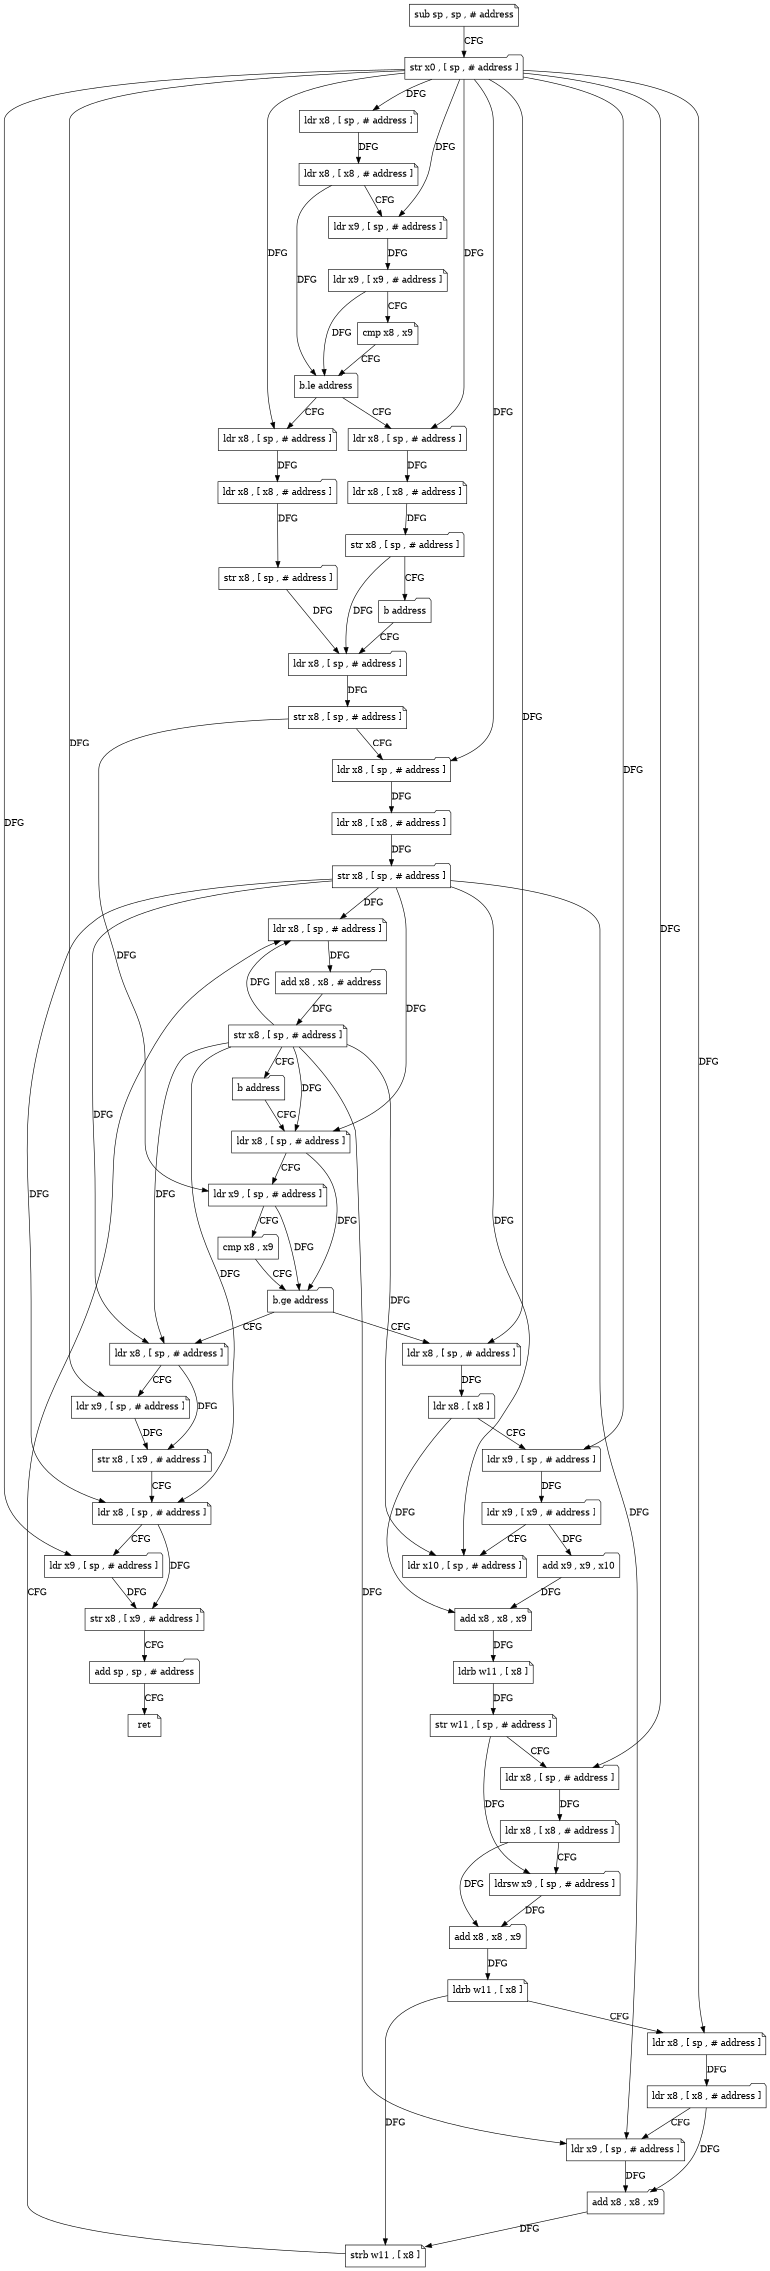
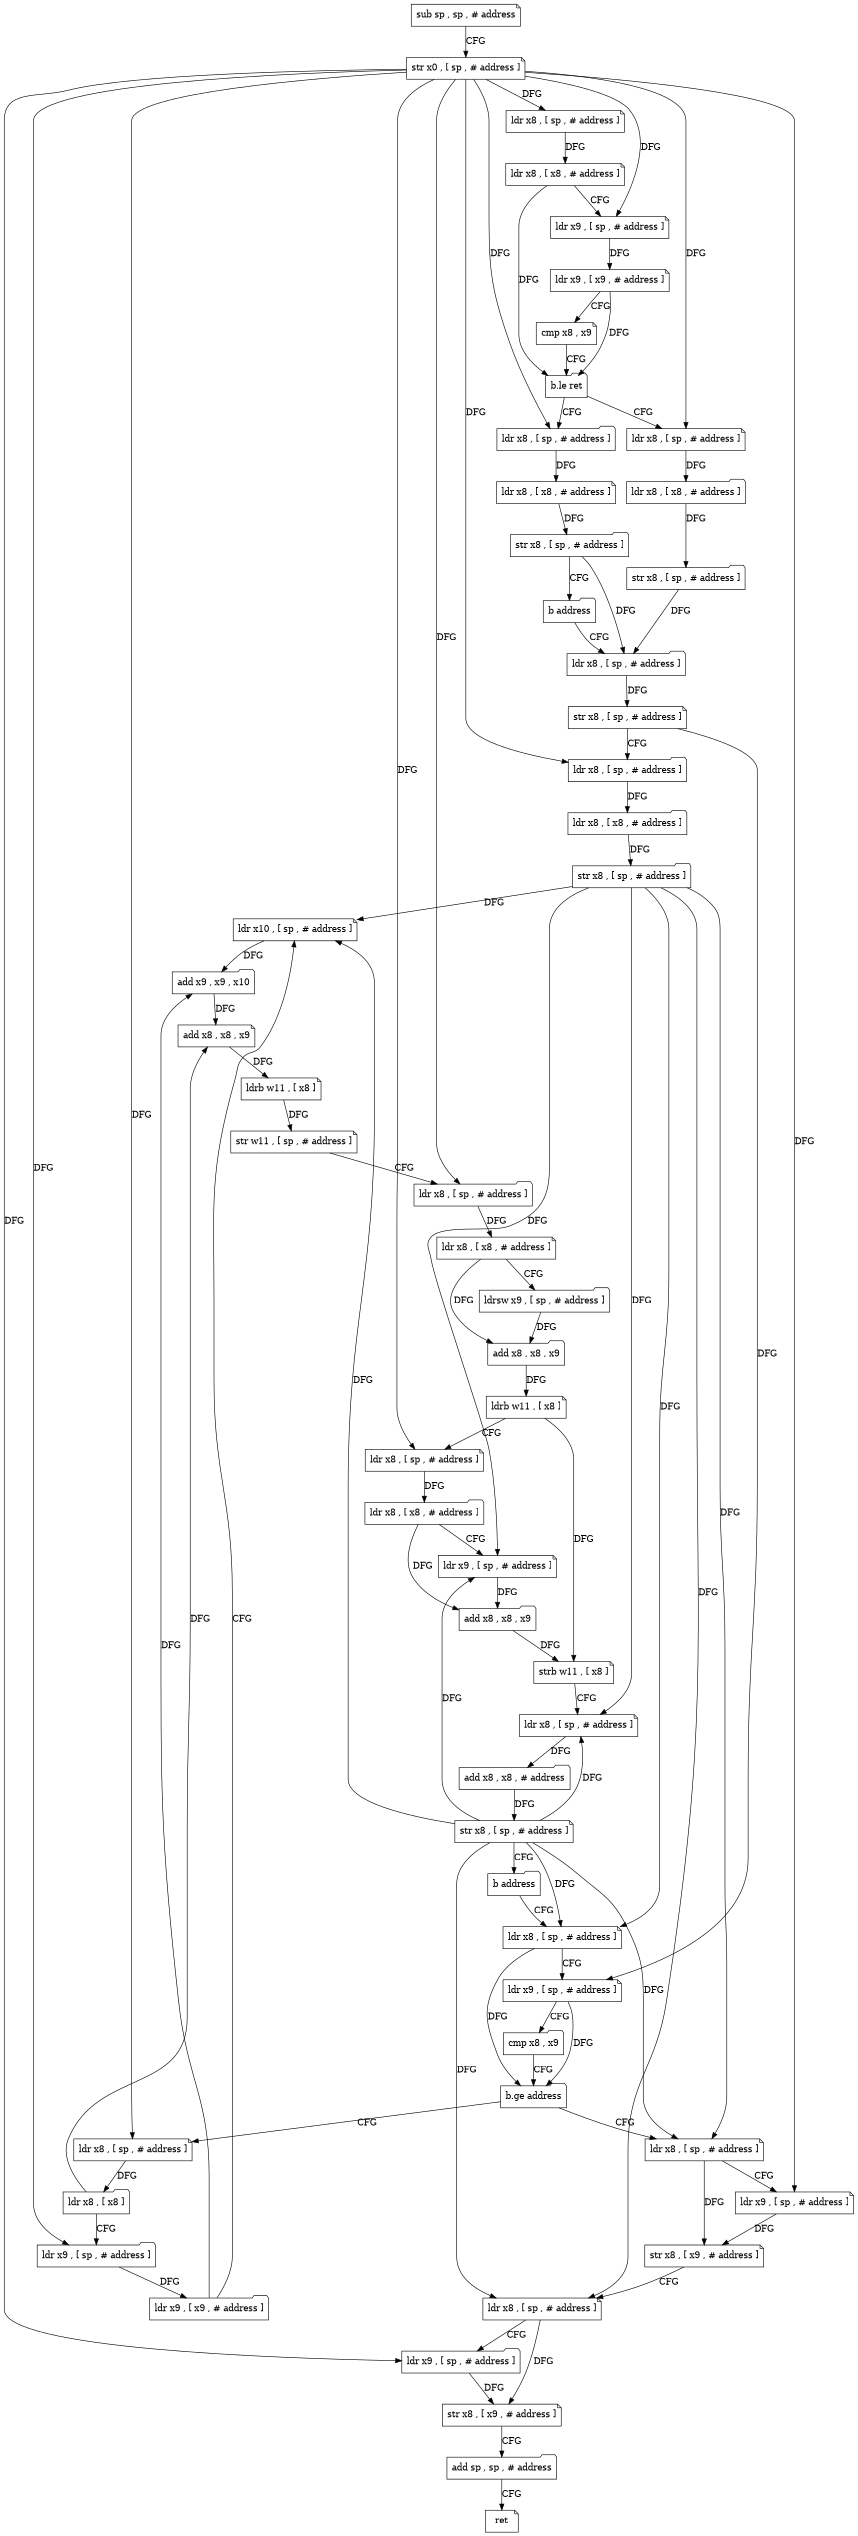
node "str x0 , [ sp , # address ]": shape folder -> note
node "b.le address": label "b.le address" -> "b.le ret"
edge "ldr x10 , [ sp , # address ]" -> "add x9 , x9 , x10": added, label "DFG"
edge "str w11 , [ sp , # address ]" -> "ldrsw x9 , [ sp , # address ]": removed, label "DFG"
